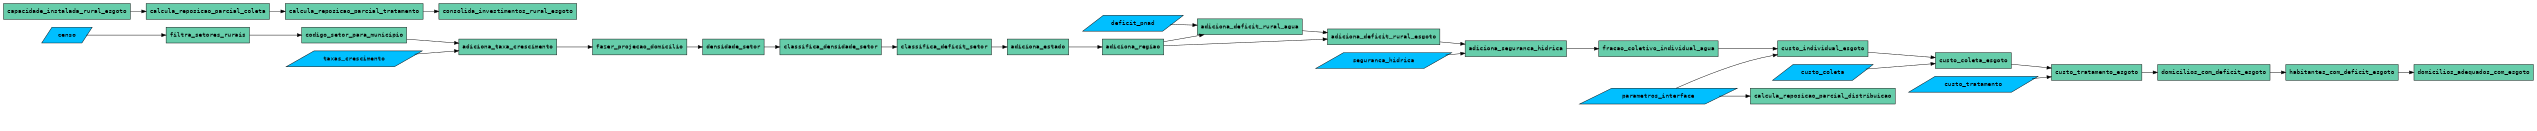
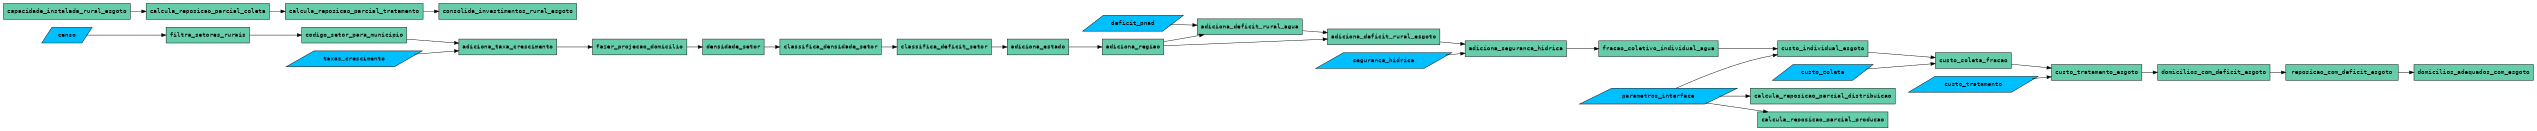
node "custo_coleta_esgoto": label "custo_coleta_esgoto" -> "custo_coleta_fracao"
node "habitantes_com_deficit_esgoto": label "habitantes_com_deficit_esgoto" -> "reposicao_com_deficit_esgoto"
node "calcula_reposicao_parcial_producao": added
